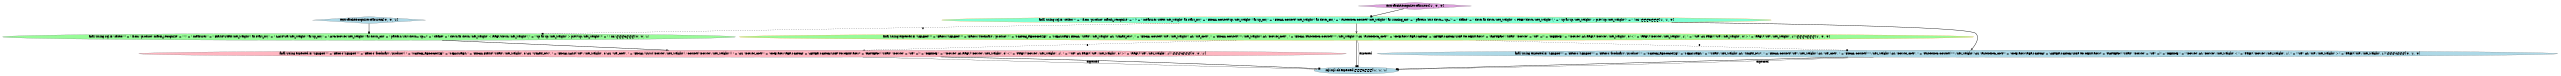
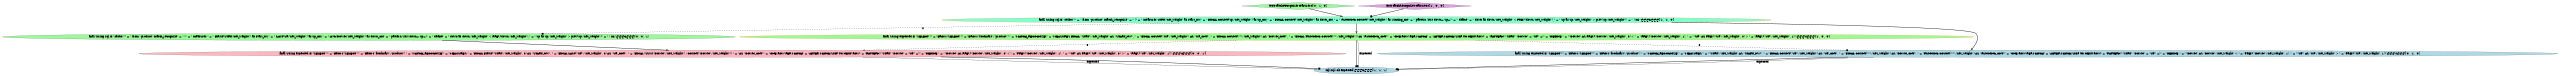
node "testMatchRecognizeMeasures4['0', '1', '0']": added
node "testMatchRecognizeMeasures5['0', '0', '1']": removed
